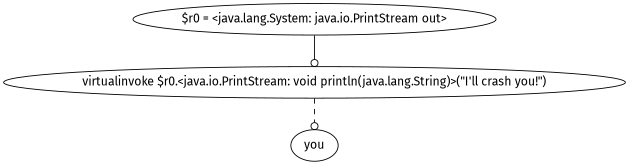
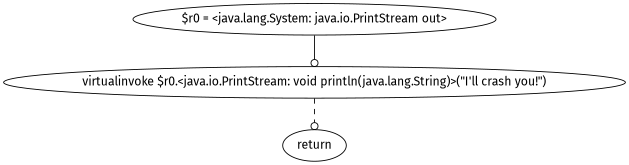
node "you": label "you" -> "return"
